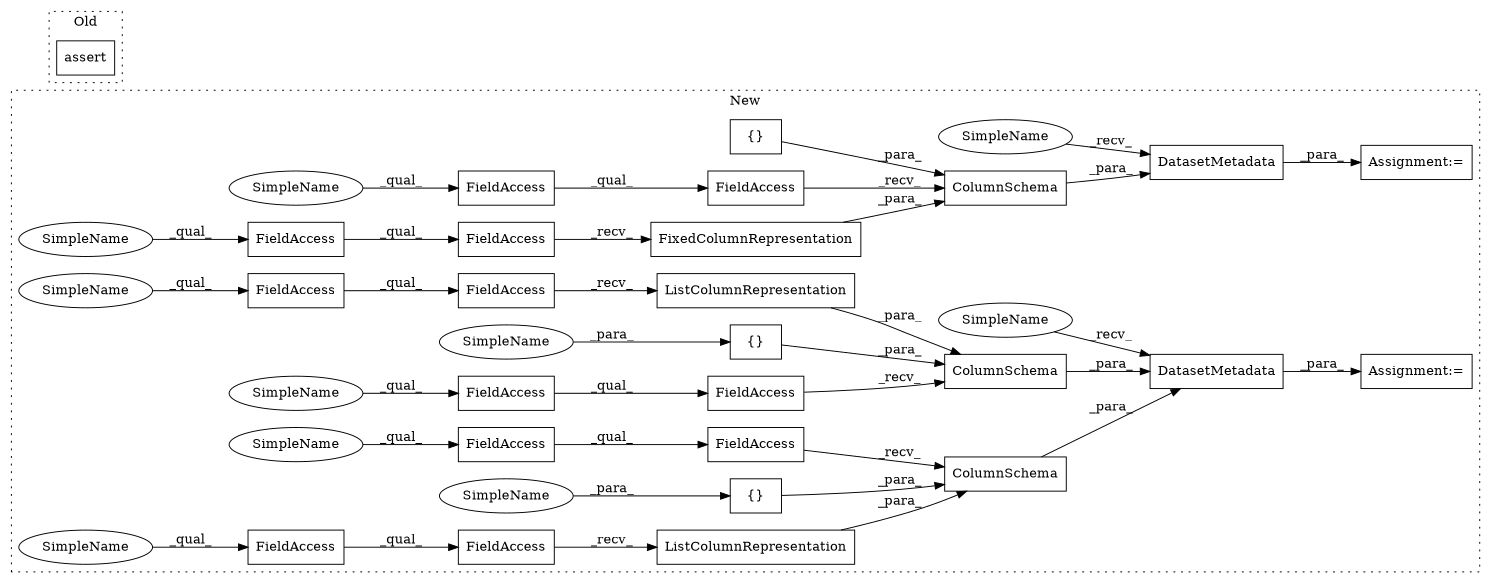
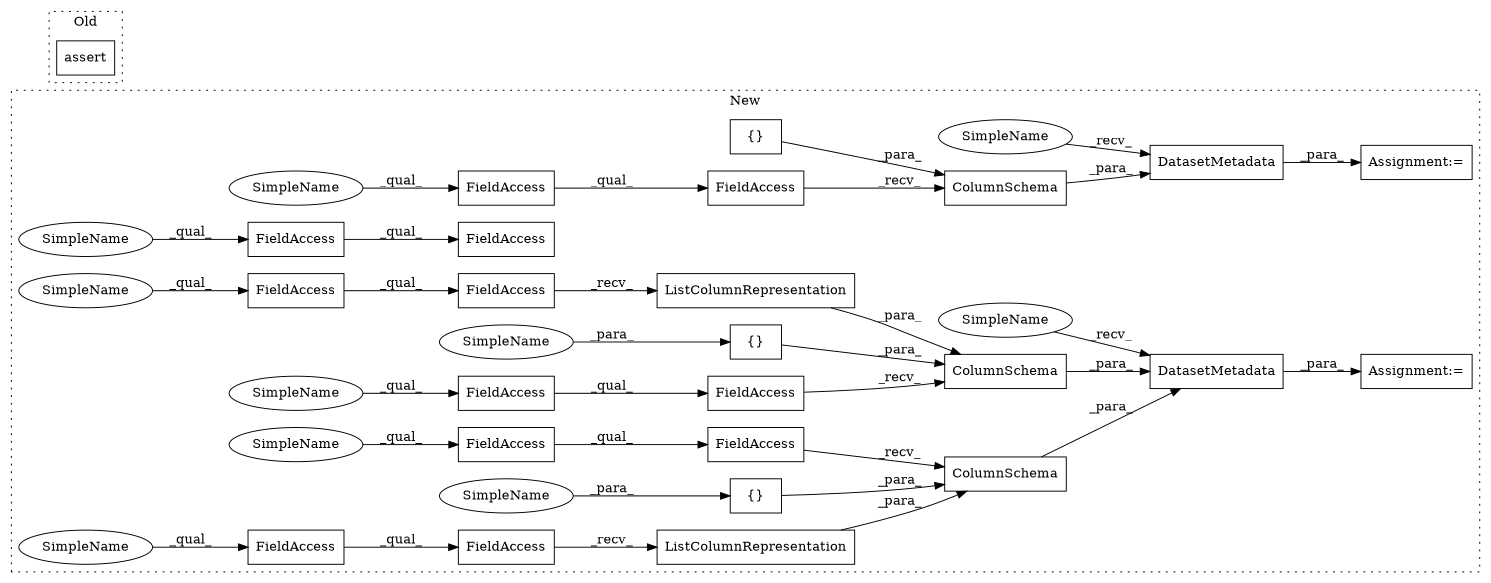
node "FixedColumnRepresentation": removed
